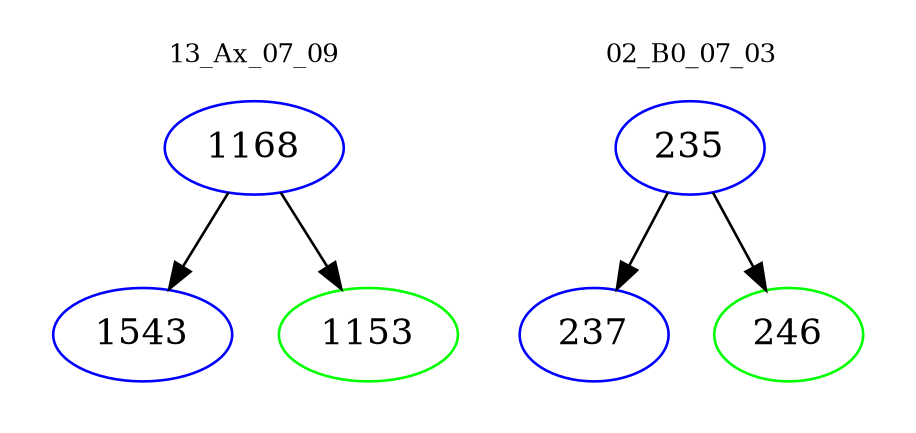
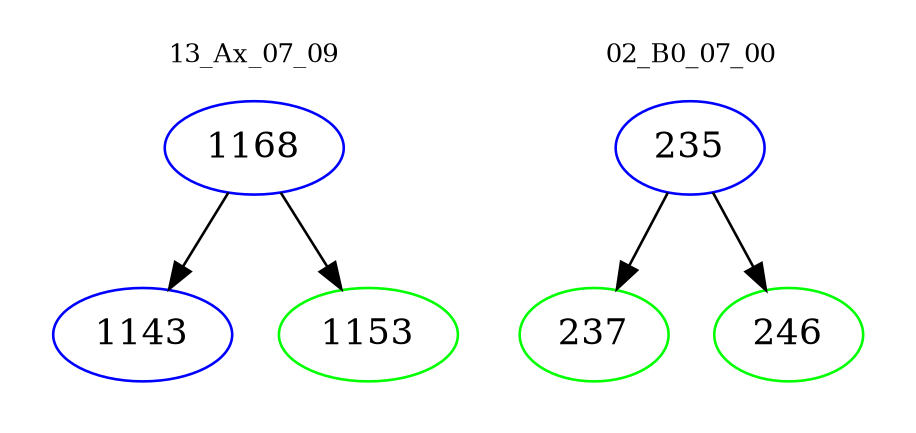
cluster "02_B0_07_03": label "02_B0_07_03" -> "02_B0_07_00"
node "1543": label "1543" -> "1143"
node "237": color blue -> green
